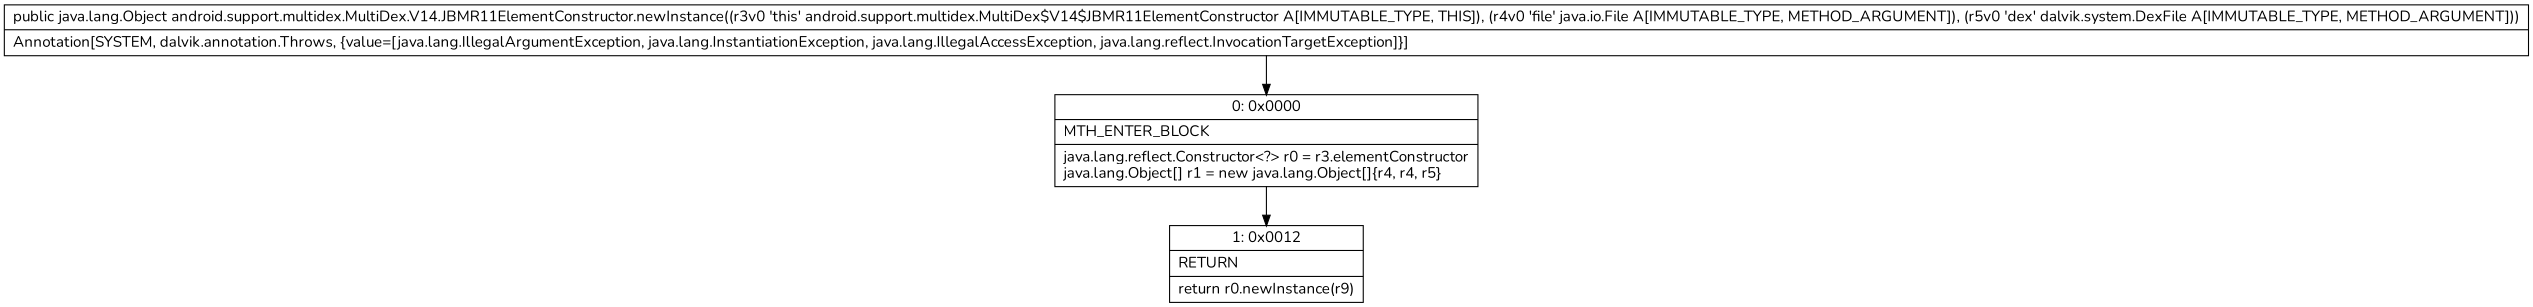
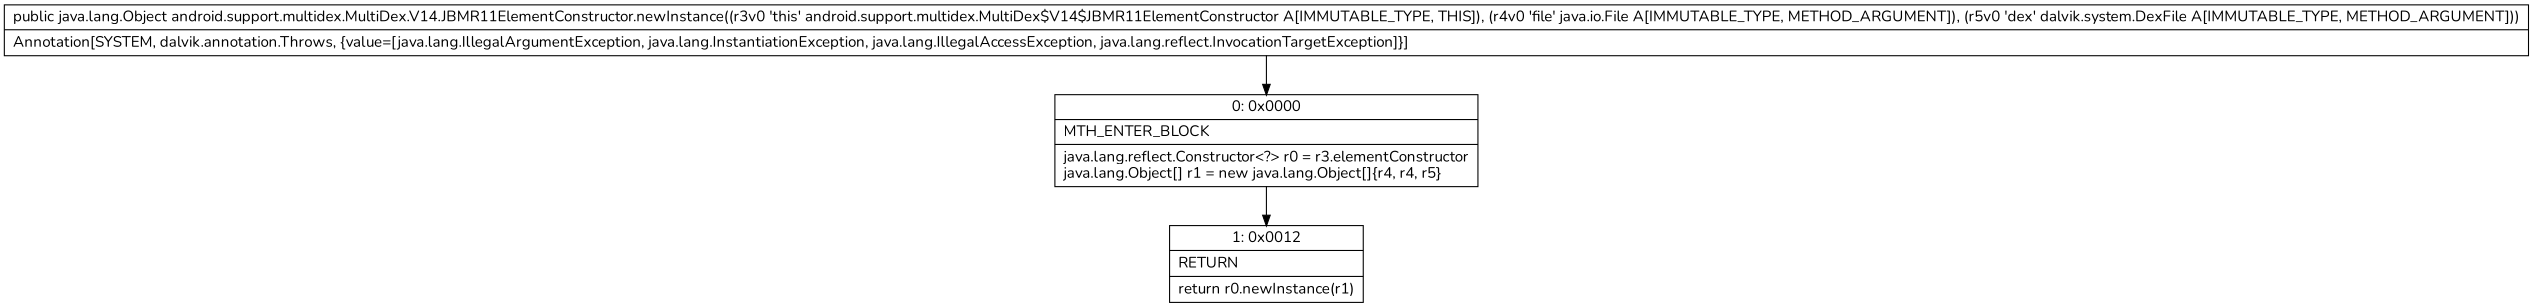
node "1: 0x0012": text "return r0.newInstance(r9)" -> "return r0.newInstance(r1)"
